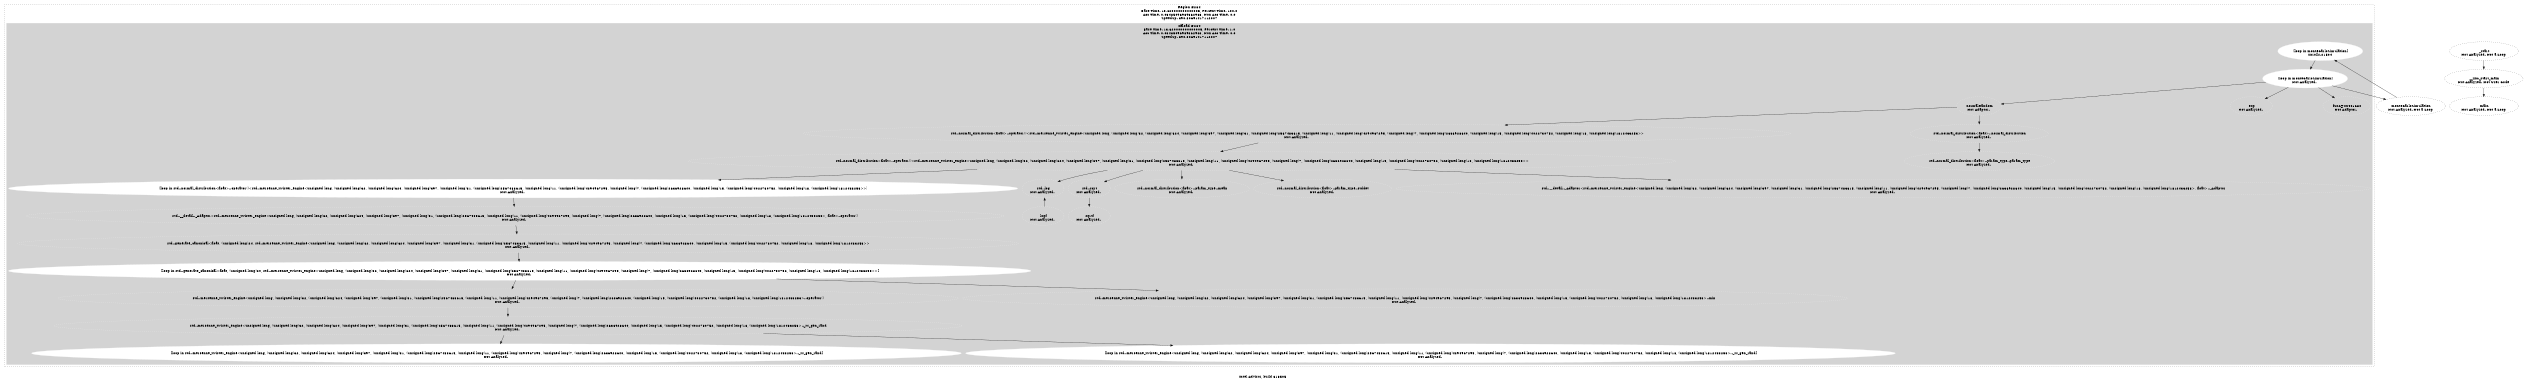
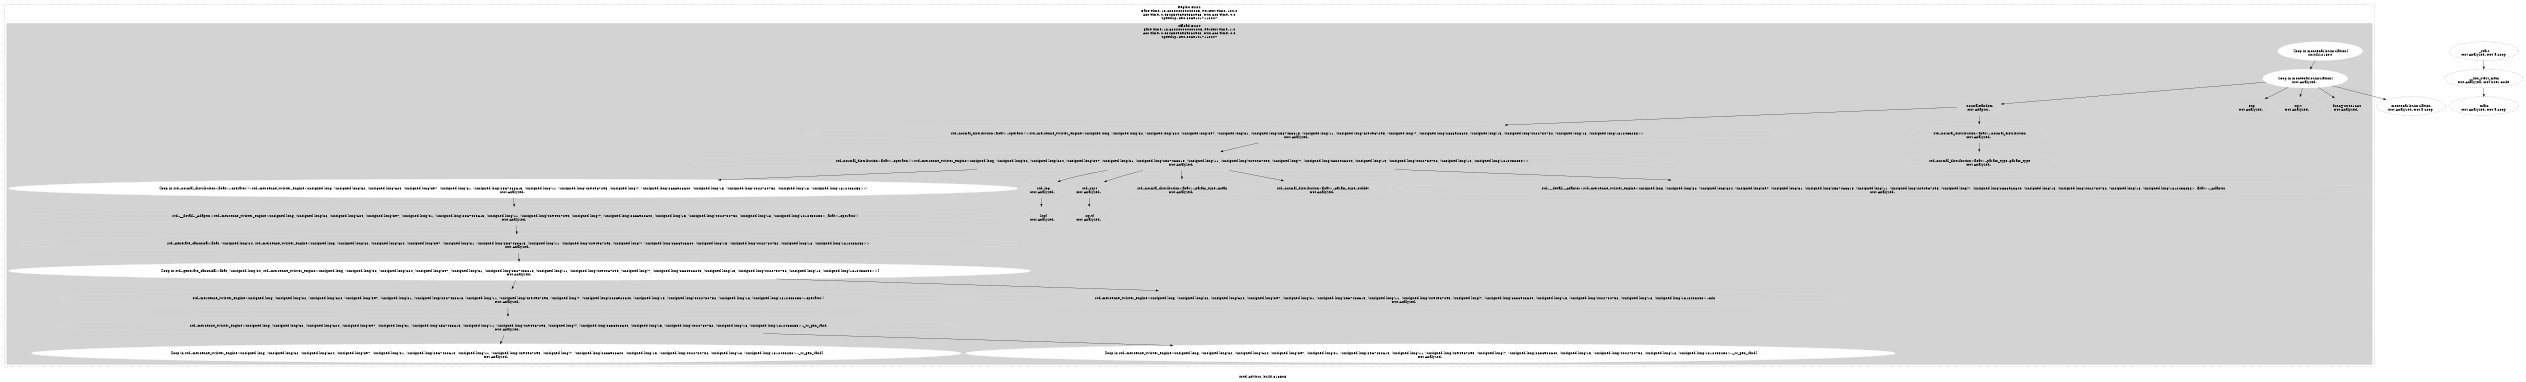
edge "monteCarloSimulation Not Analyzed: Not a Loop" -> "[loop in monteCarloSimulation] unrolls:21504": removed
node "sqrt Not Analyzed:": added
node "func@0x401680 Not Adaptor:": label "func@0x401680 Not Adaptor:" -> "func@0x401680 Not Analyzed:"
edge "logf Not Analyzed:" -> "std::log Not Analyzed:": reversed
